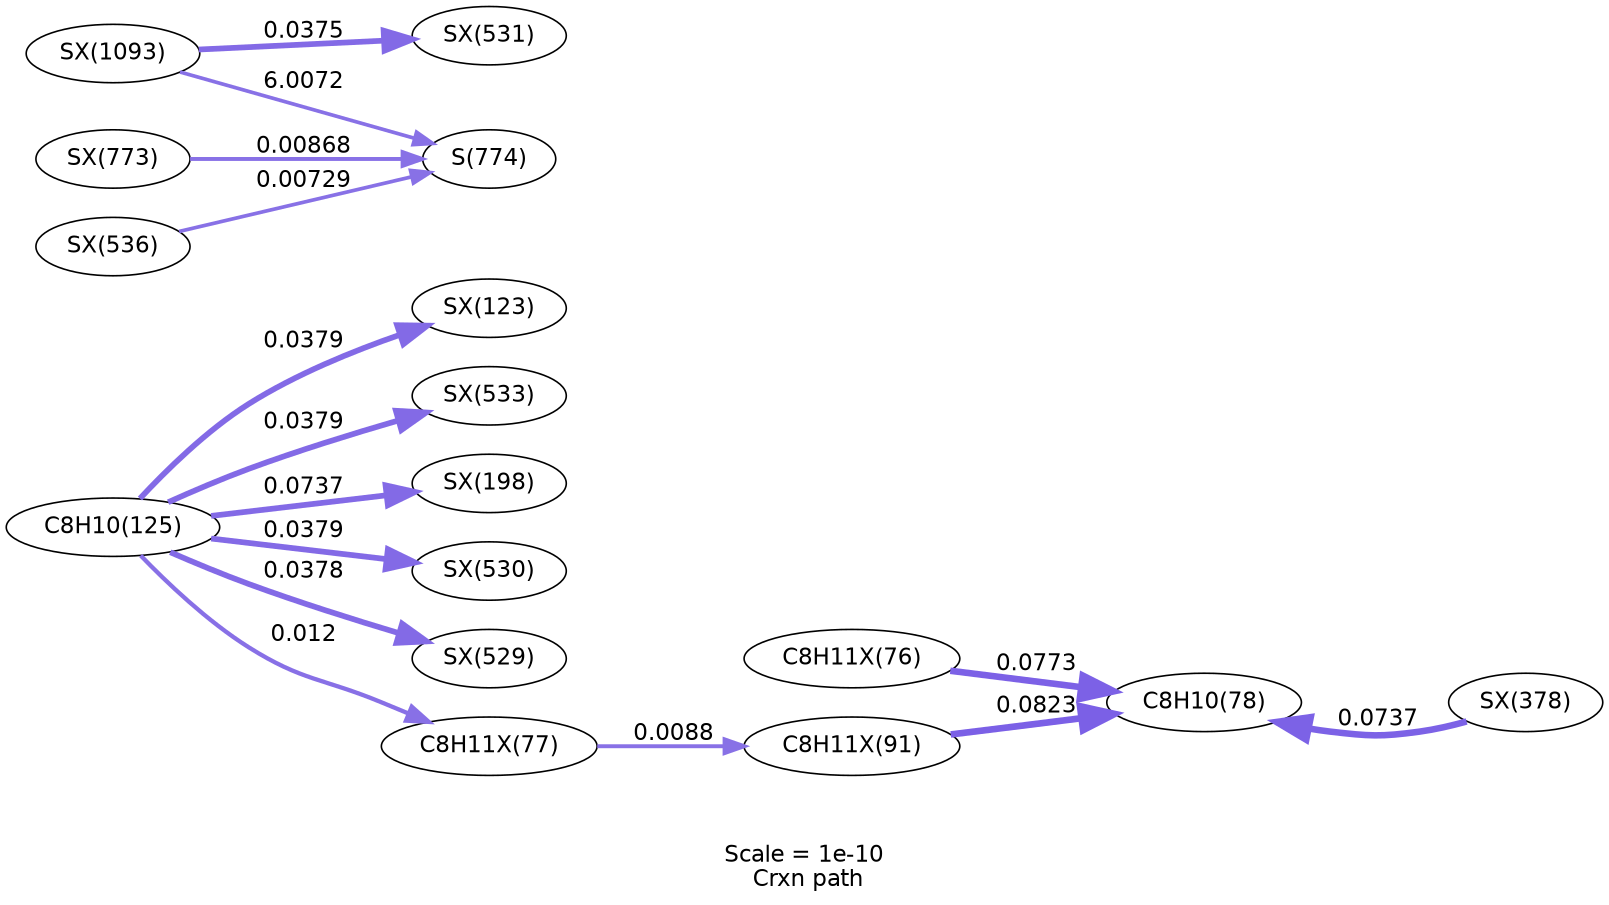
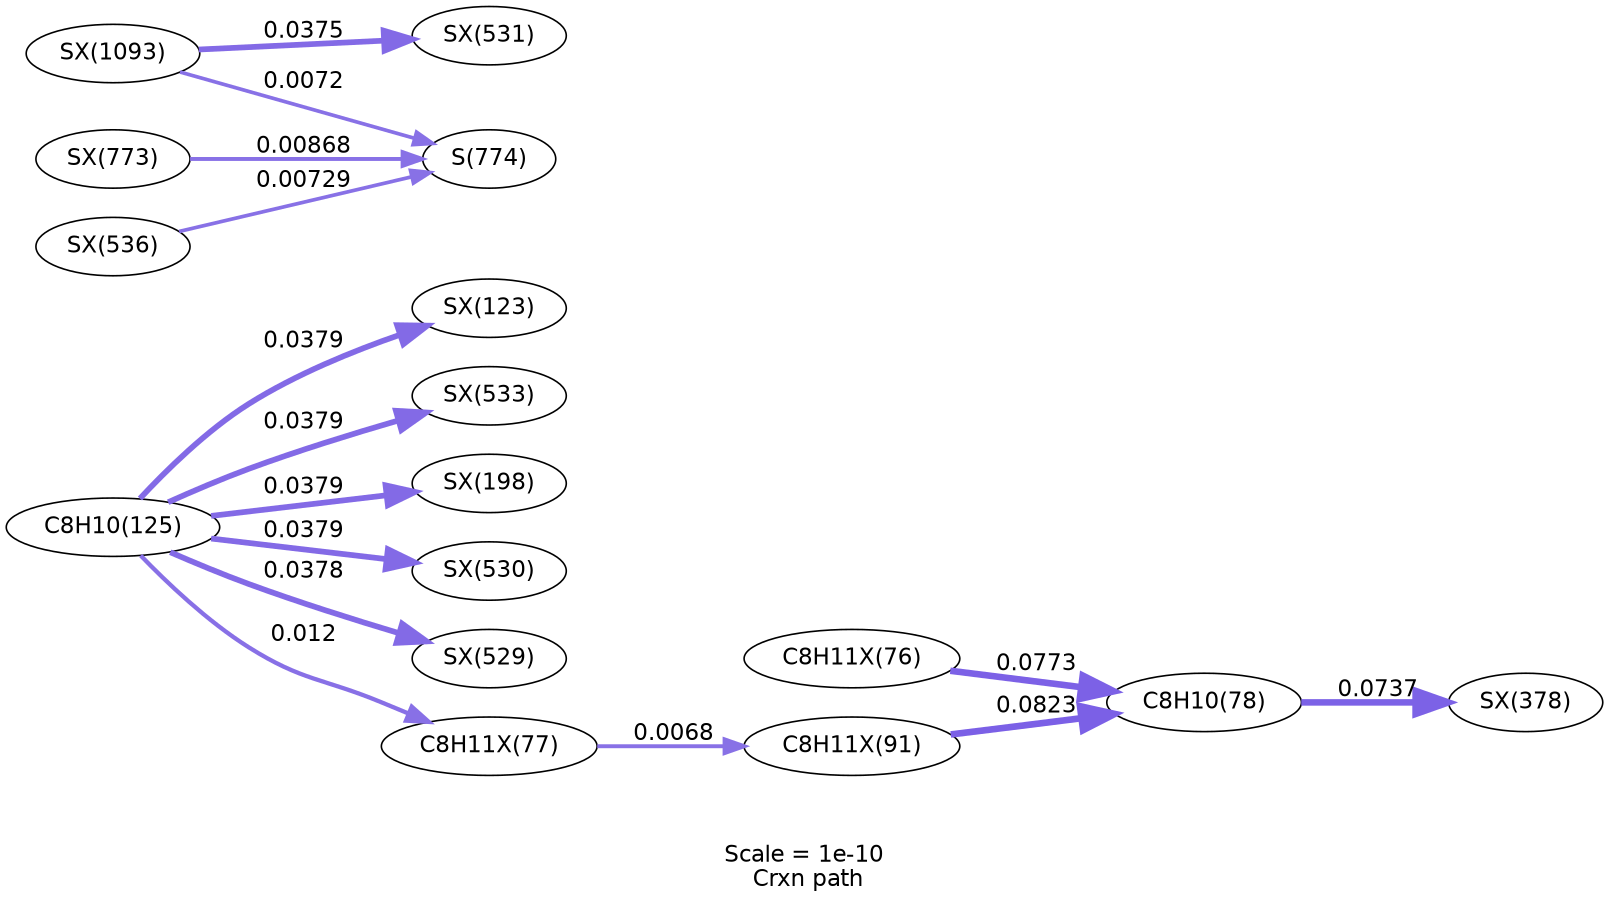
edge "SX(1093)" -> "S(774)": label " 6.0072" -> " 0.0072"
edge "C8H10(125)" -> "SX(198)": label " 0.0737" -> " 0.0379"
edge "C8H11X(77)" -> "C8H11X(91)": label " 0.0088" -> " 0.0068"
edge "SX(378)" -> "C8H10(78)": reversed
